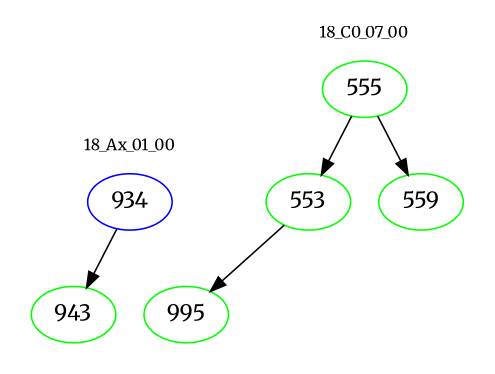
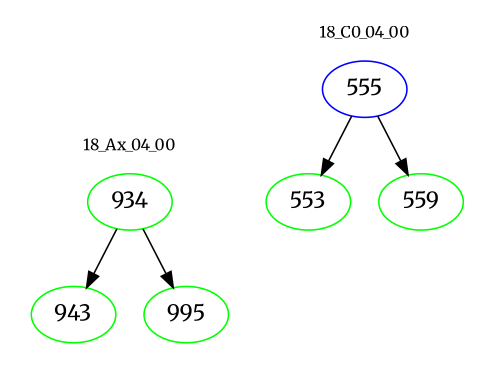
cluster "18_C0_07_00": label "18_C0_07_00" -> "18_C0_04_00"
node "555": color green -> blue
cluster "18_Ax_01_00": label "18_Ax_01_00" -> "18_Ax_04_00"
node "934": color blue -> green
edge "553" -> "995": now "934" -> "995"
